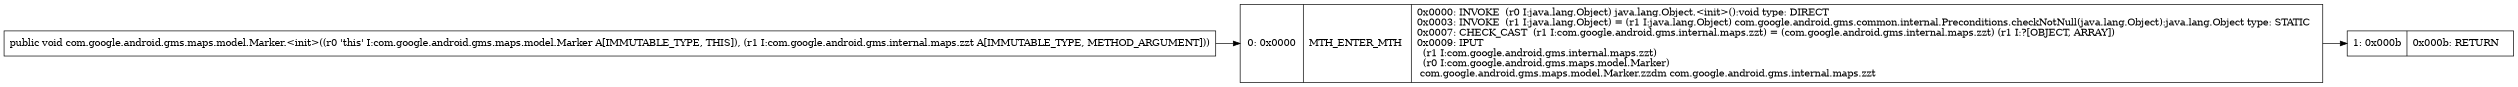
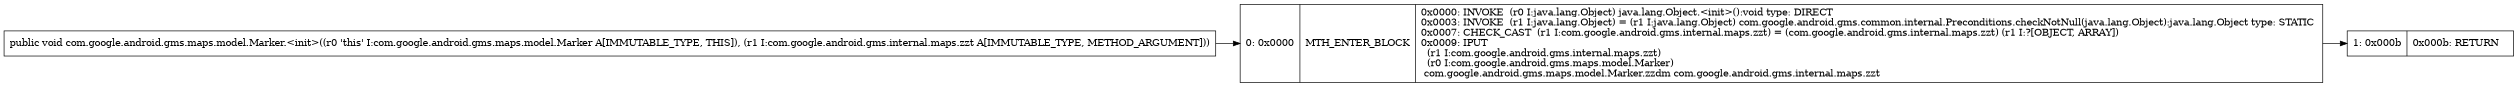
node "0: 0x0000": text "MTH_ENTER_MTH" -> "MTH_ENTER_BLOCK"
